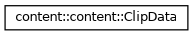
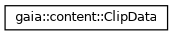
node "content::content::ClipData": label "content::content::ClipData" -> "gaia::content::ClipData"
